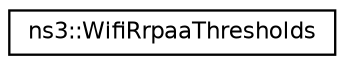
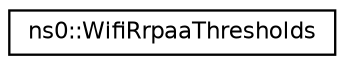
node "ns3::WifiRrpaaThresholds": label "ns3::WifiRrpaaThresholds" -> "ns0::WifiRrpaaThresholds"
